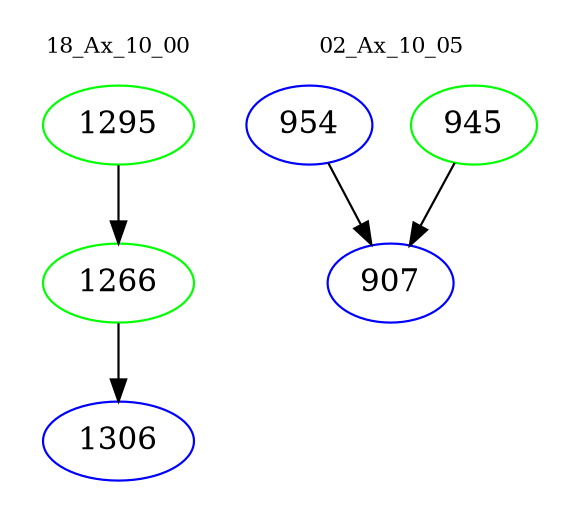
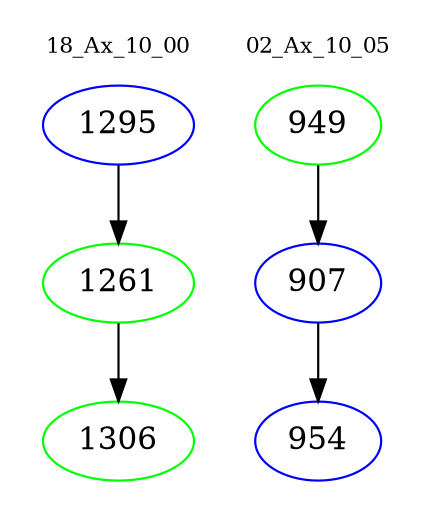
node "1295": color green -> blue
node "945": label "945" -> "949"
edge "954" -> "907": reversed
node "1266": label "1266" -> "1261"
node "1306": color blue -> green
